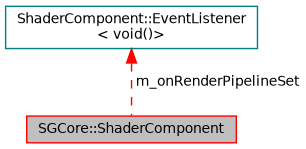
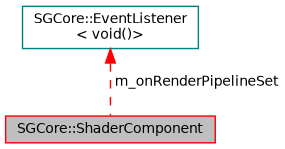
node "ShaderComponent::EventListener < void()>": label "ShaderComponent::EventListener < void()>" -> "SGCore::EventListener < void()>"
